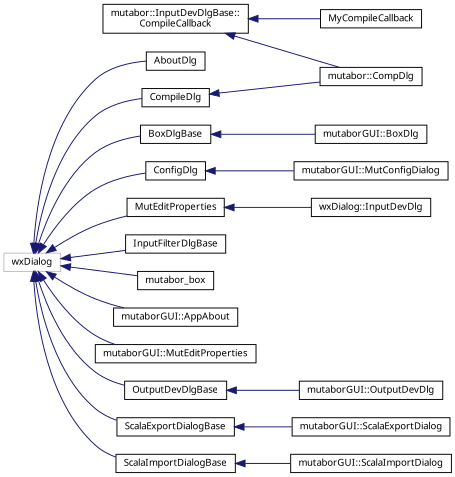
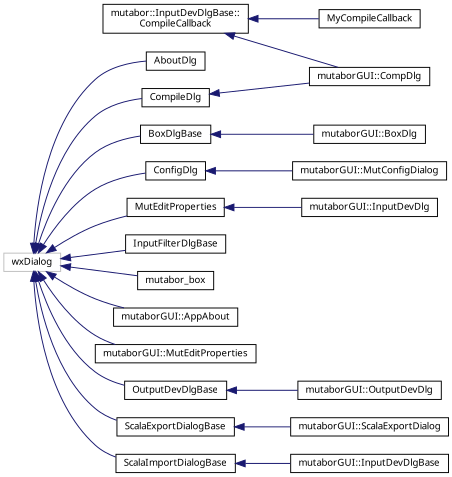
node "mutabor::CompDlg": label "mutabor::CompDlg" -> "mutaborGUI::CompDlg"
node "wxDialog::InputDevDlg": label "wxDialog::InputDevDlg" -> "mutaborGUI::InputDevDlg"
node "mutaborGUI::ScalaImportDialog": label "mutaborGUI::ScalaImportDialog" -> "mutaborGUI::InputDevDlgBase"
